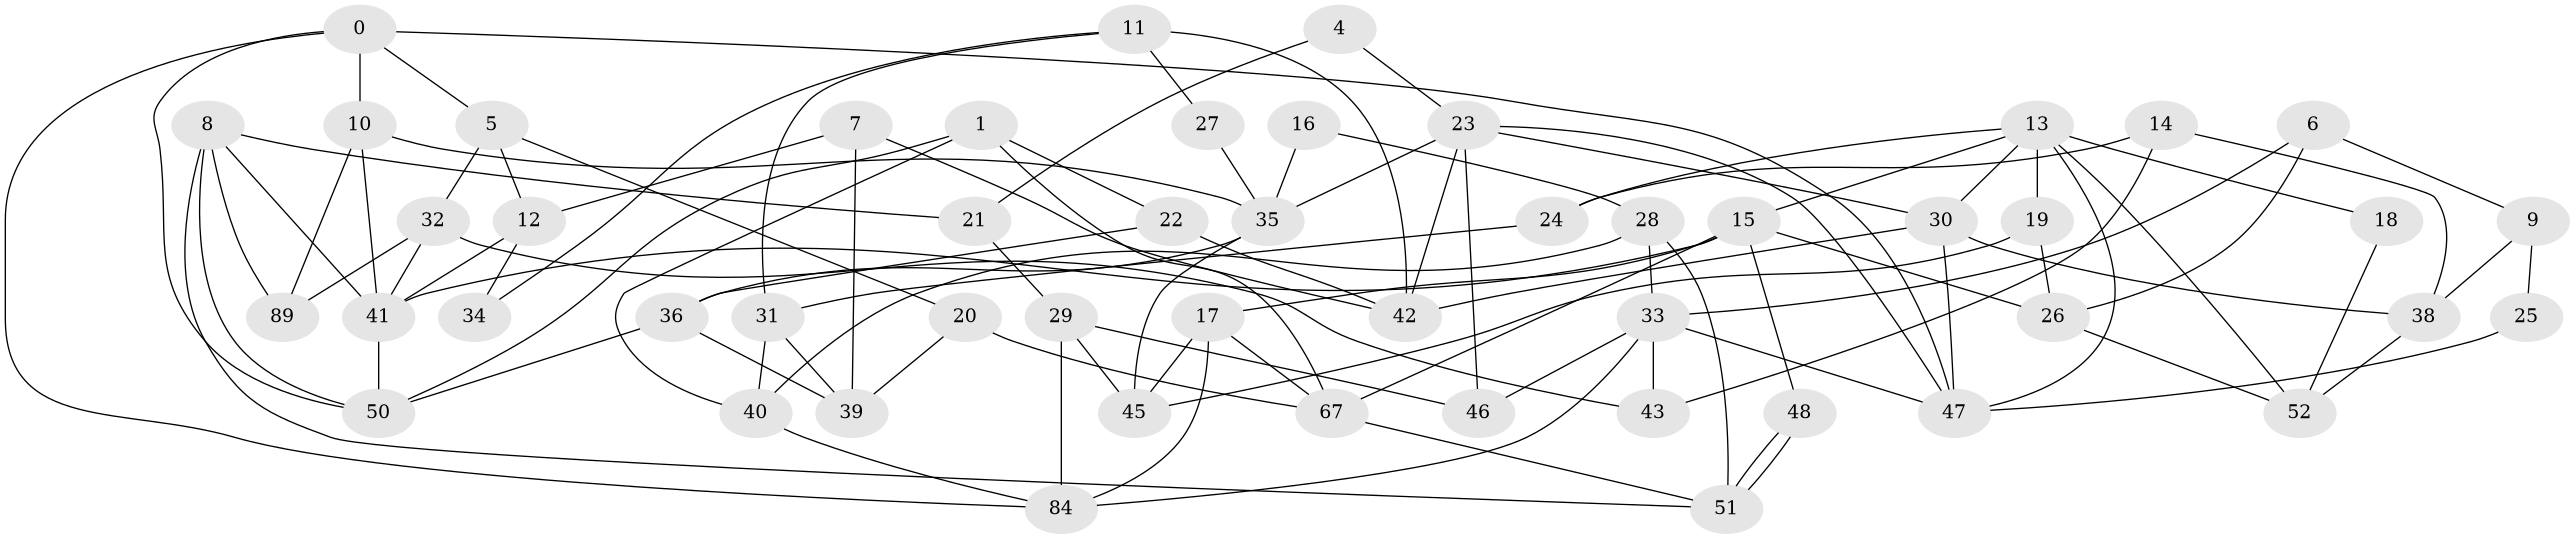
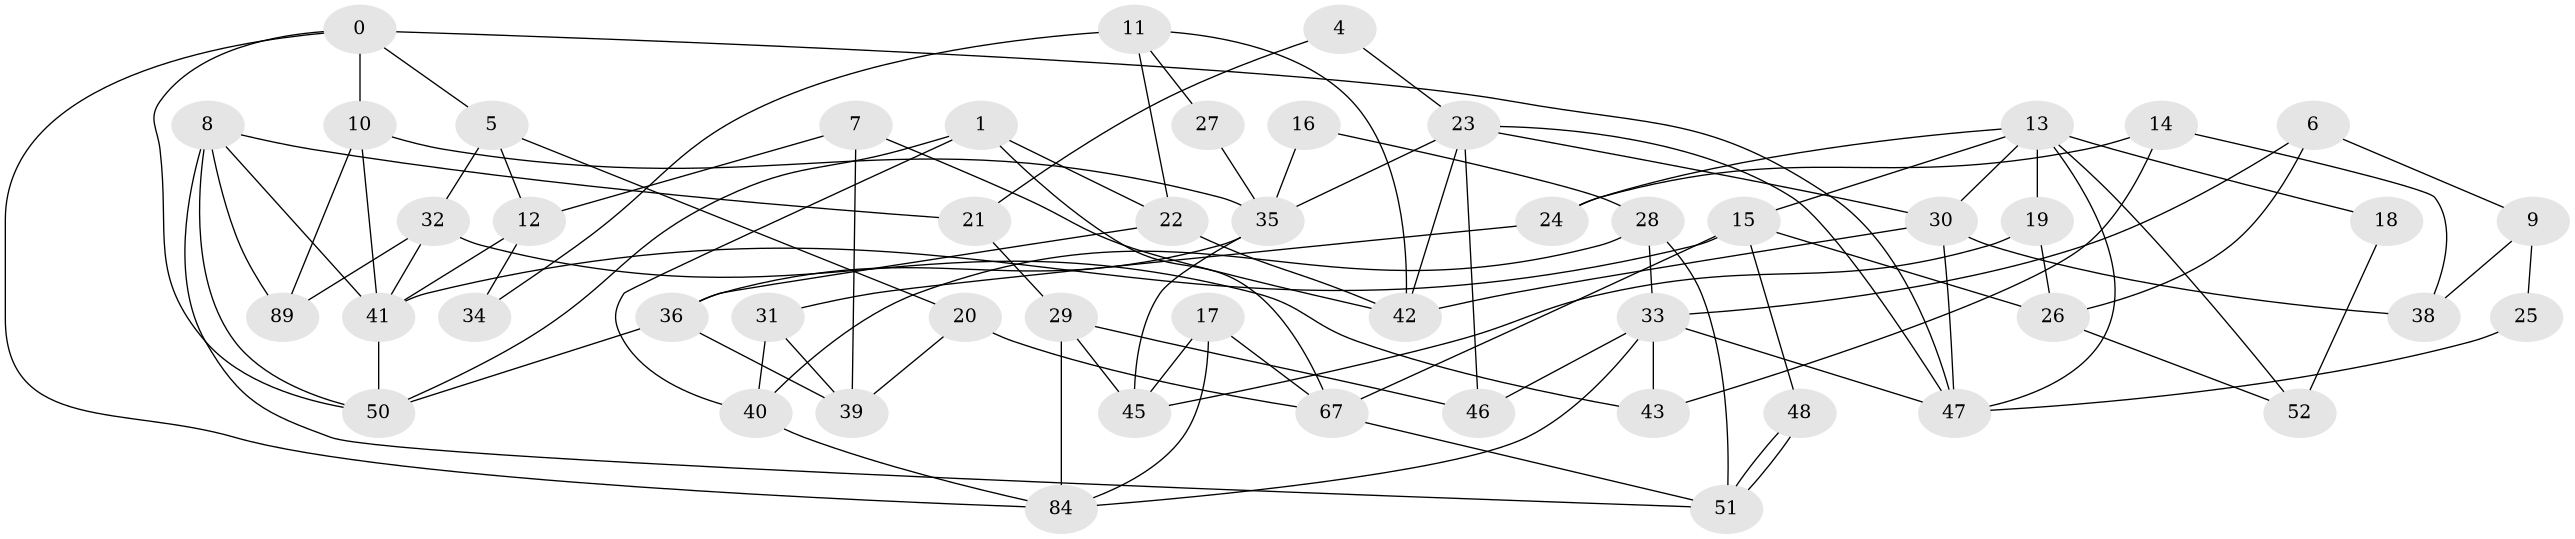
edge "11" -- "31": now "11" -- "22"
edge "15" -- "17": removed
edge "38" -- "52": removed
